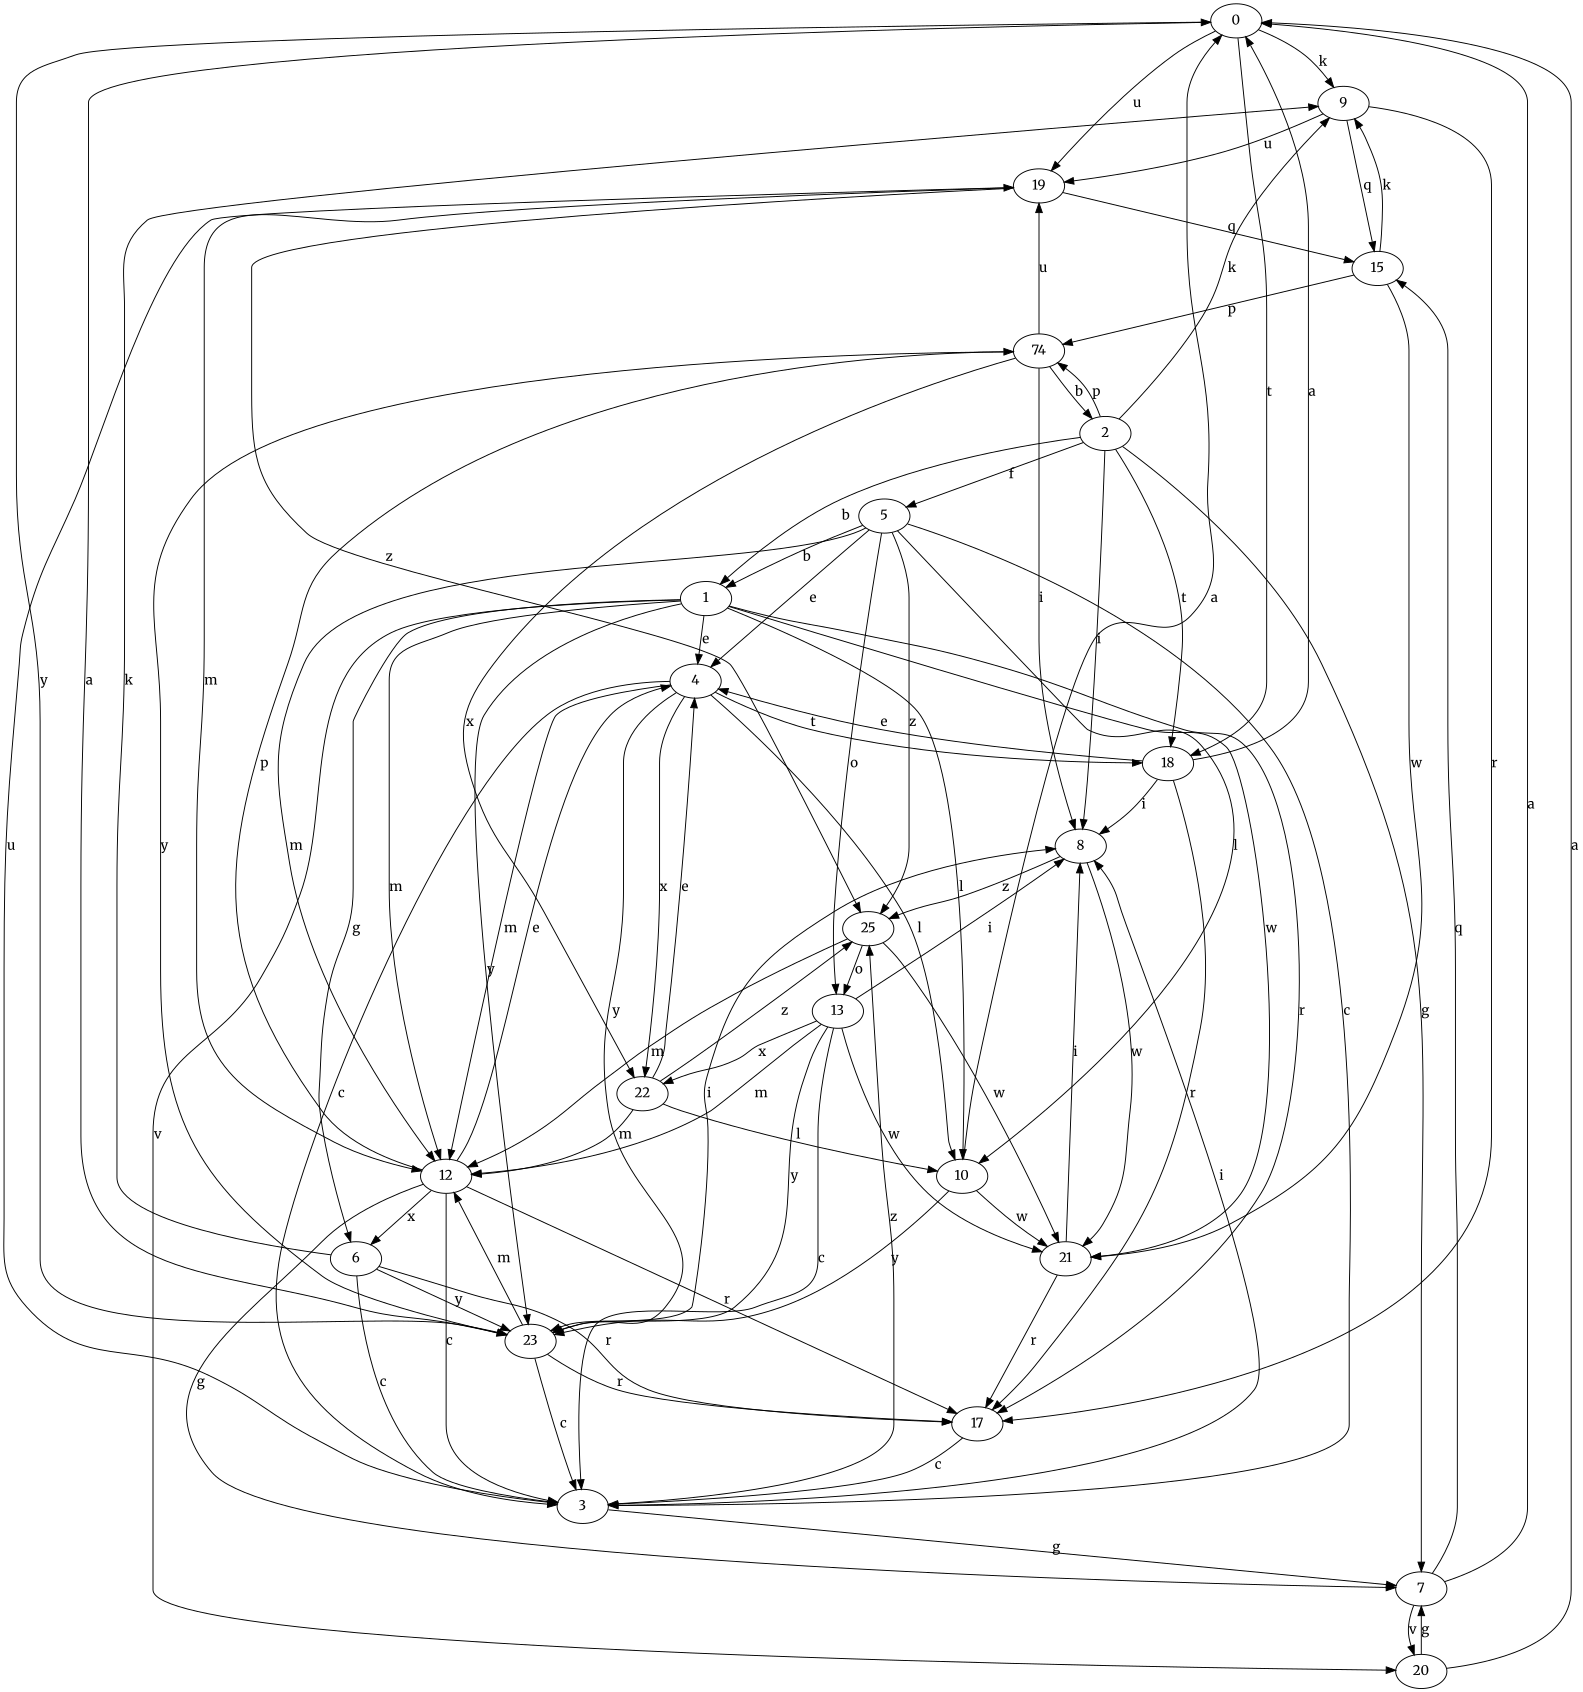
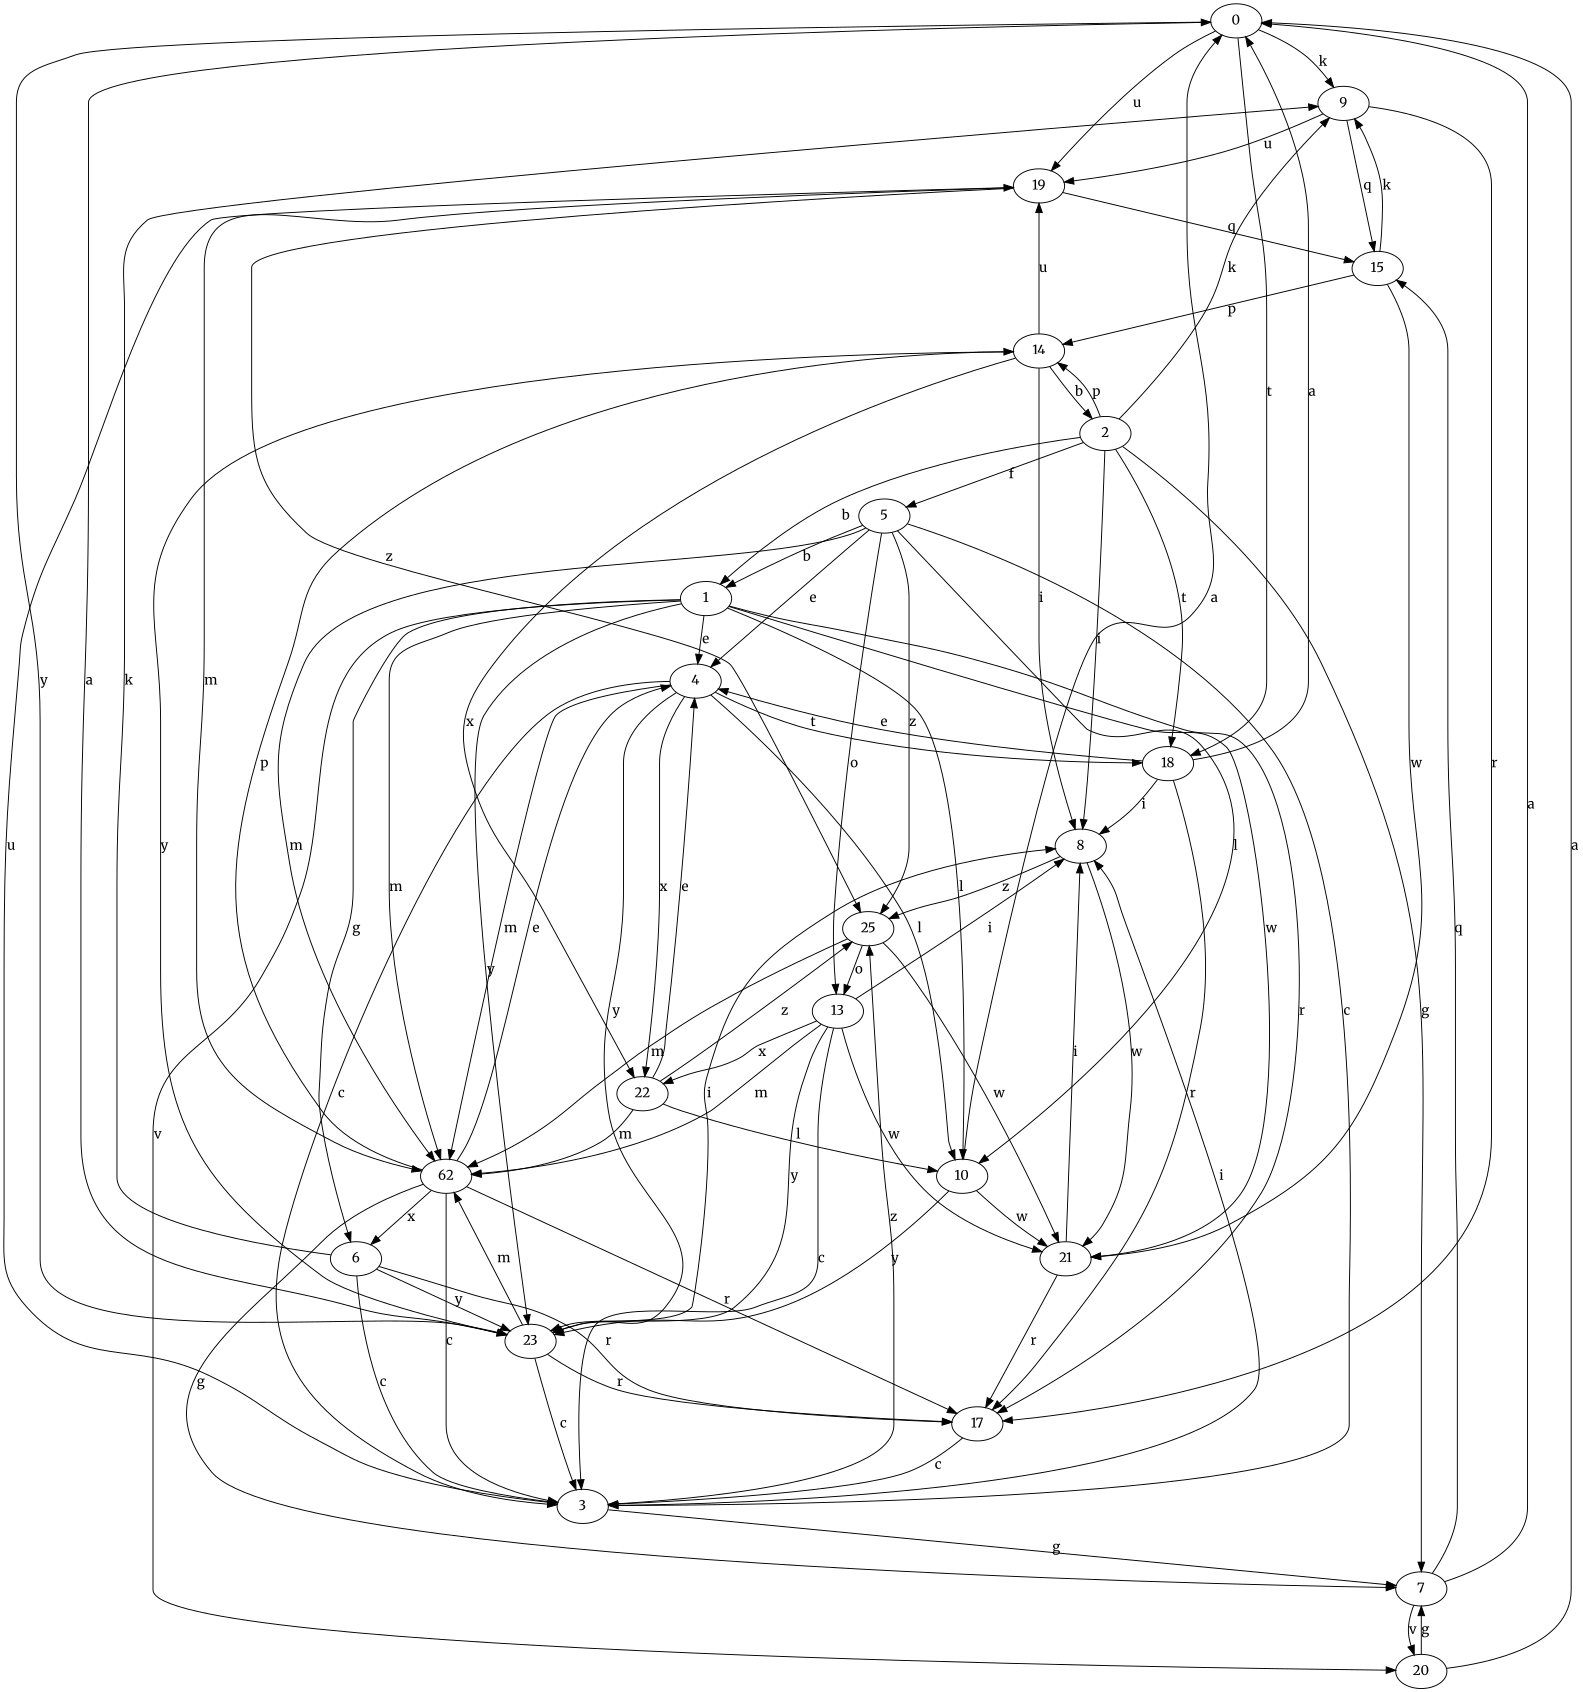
node "74": label "74" -> "14"
node "12": label "12" -> "62"
